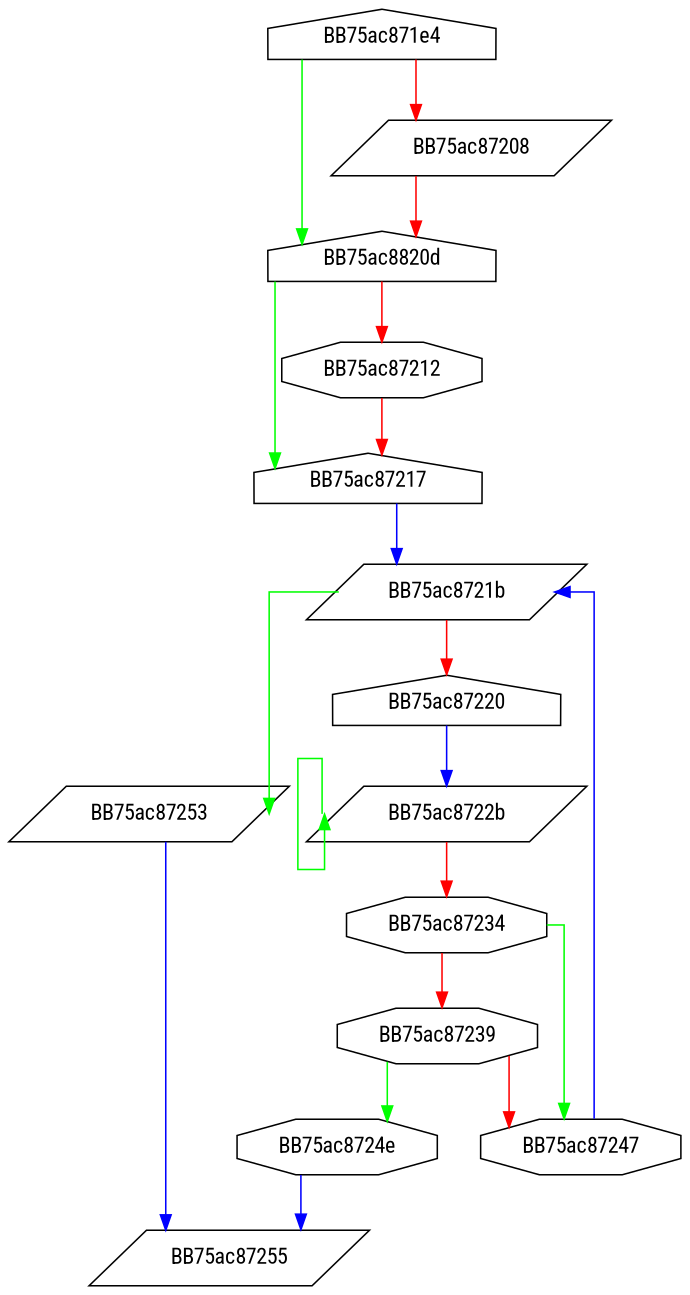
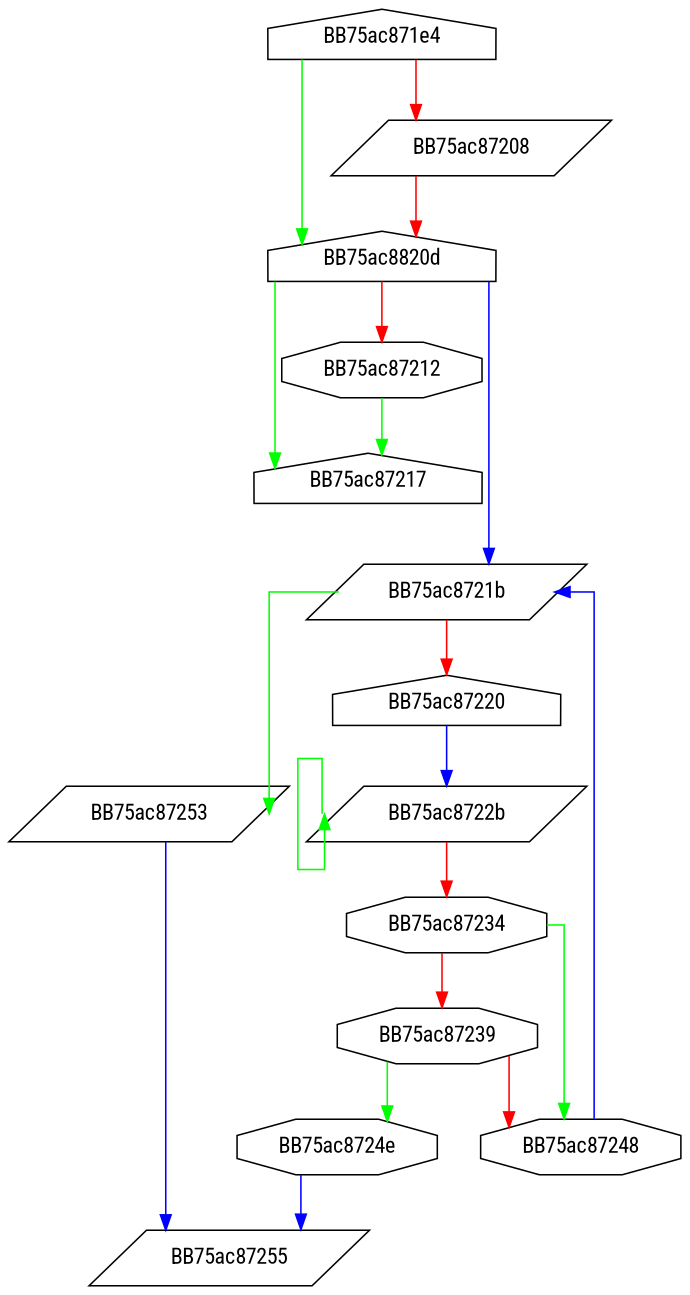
edge "BB75ac87212" -> "BB75ac87217": color red -> green
edge "BB75ac87217" -> "BB75ac8721b": now "BB75ac8820d" -> "BB75ac8721b"
node "BB75ac87247": label "BB75ac87247" -> "BB75ac87248"
